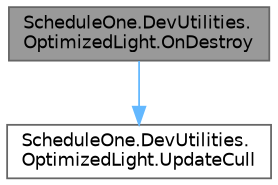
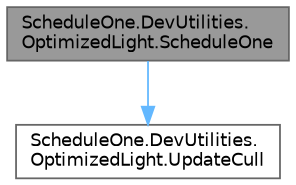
node "ScheduleOne.DevUtilities. OptimizedLight.OnDestroy": label "ScheduleOne.DevUtilities. OptimizedLight.OnDestroy" -> "ScheduleOne.DevUtilities. OptimizedLight.ScheduleOne"
